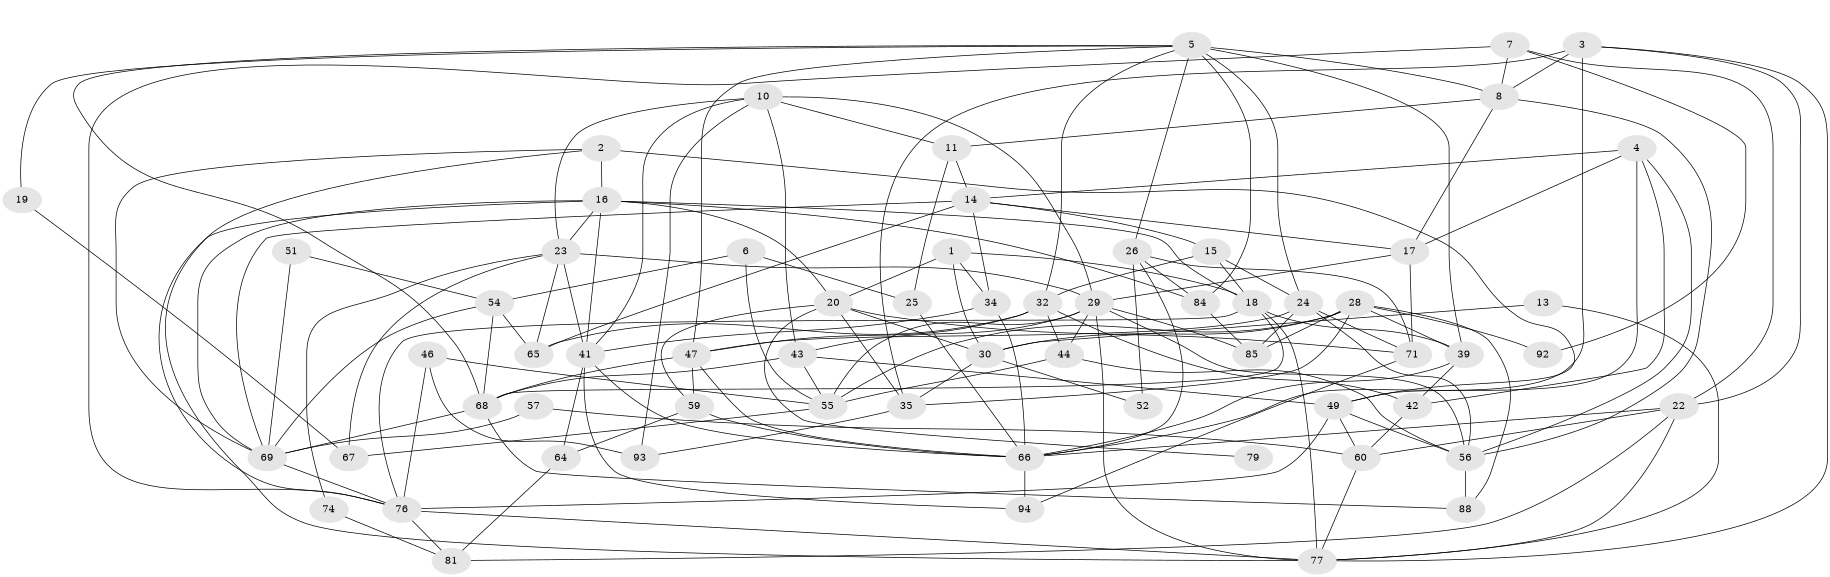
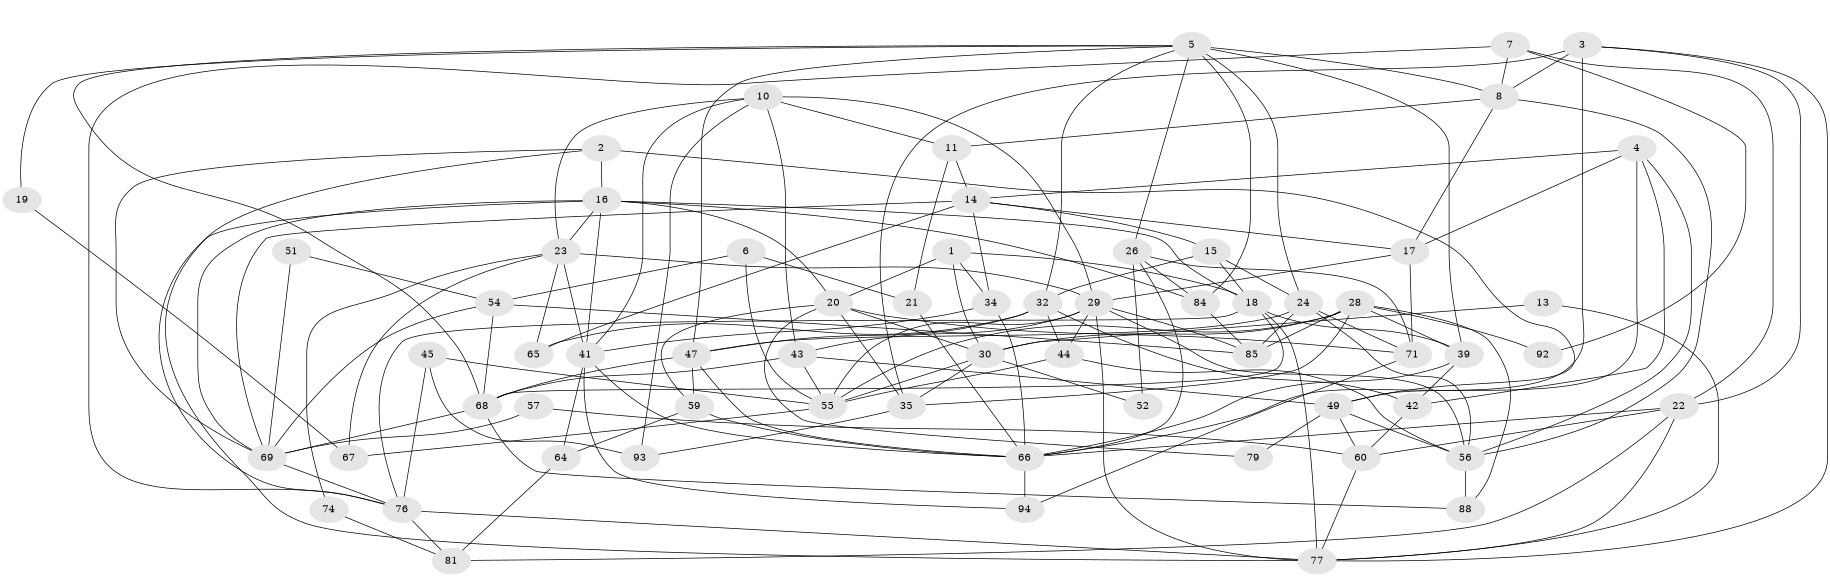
node "25": label "25" -> "21"
edge "54" -- "65": now "54" -- "85"
node "46": label "46" -> "45"
edge "30" -- "55": added
edge "49" -- "76": now "49" -- "79"
